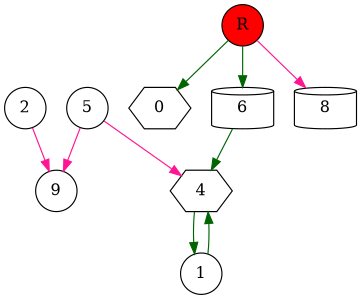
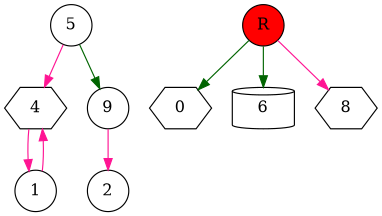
node "8": shape cylinder -> hexagon
edge "2" -> "9": reversed
edge "5" -> "9": color deeppink -> darkgreen
edge "6" -> "4": removed
edge "4" -> "1": color darkgreen -> deeppink
edge "1" -> "4": color darkgreen -> deeppink
